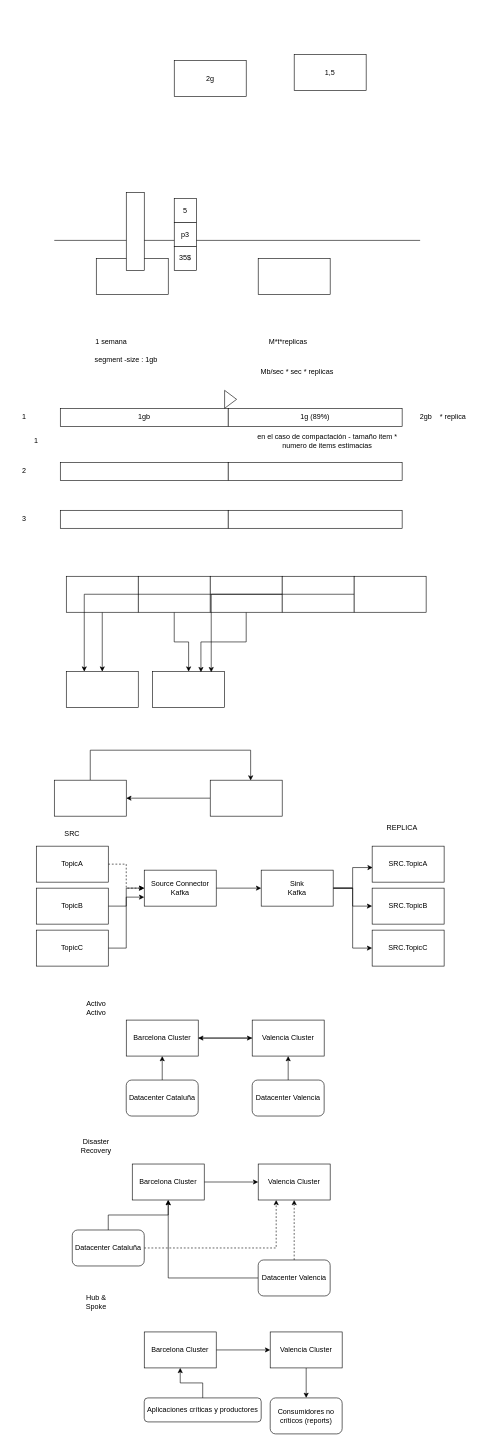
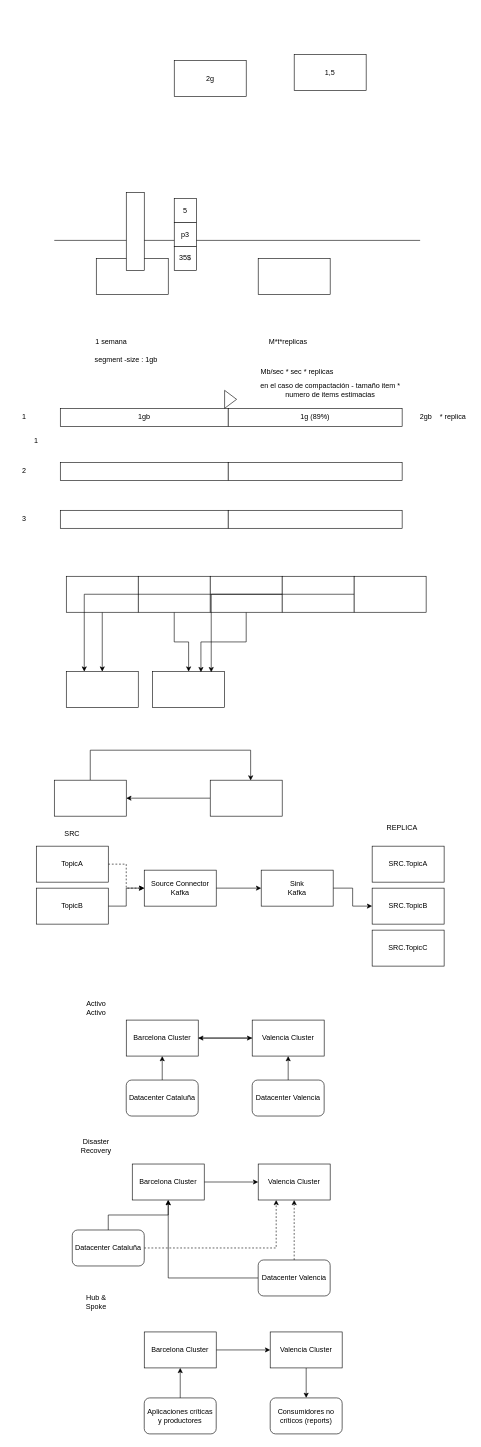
node "en el caso de compactación - tamaño item * numero de items estimacias": moved (327, 441) -> (330, 390)
edge "Sink Kafka" -> "SRC.TopicA": removed
edge "TopicC" -> "Source Connector Kafka": removed
edge "Sink Kafka" -> "SRC.TopicC": removed
node "TopicC": removed
node "Aplicaciones críticas y productores": size 117x24 -> 72x36
